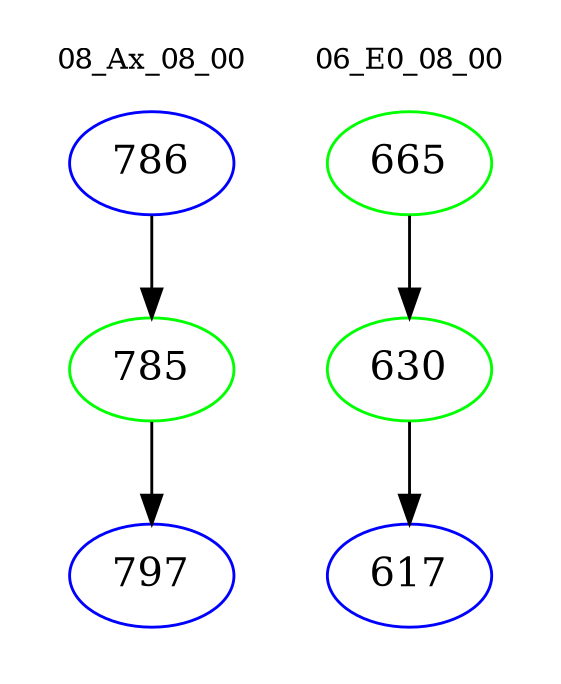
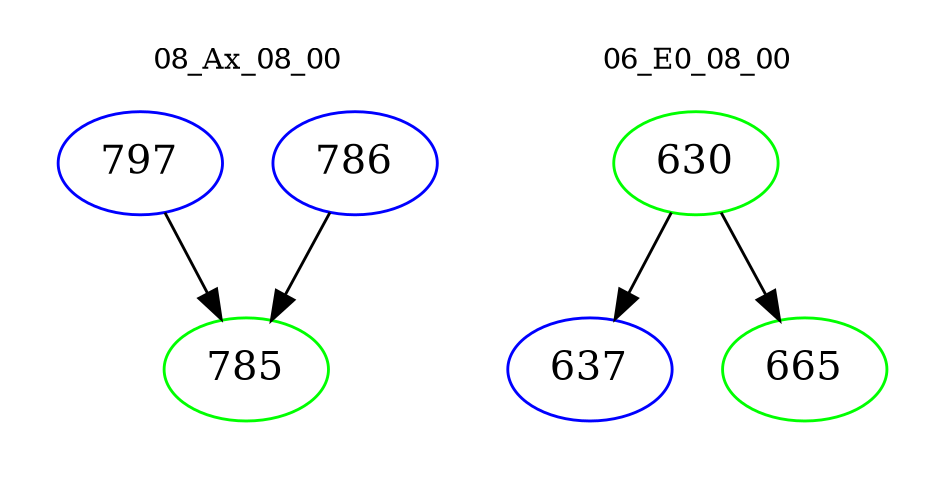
edge "665" -> "630": reversed
edge "785" -> "797": reversed
node "617": label "617" -> "637"
